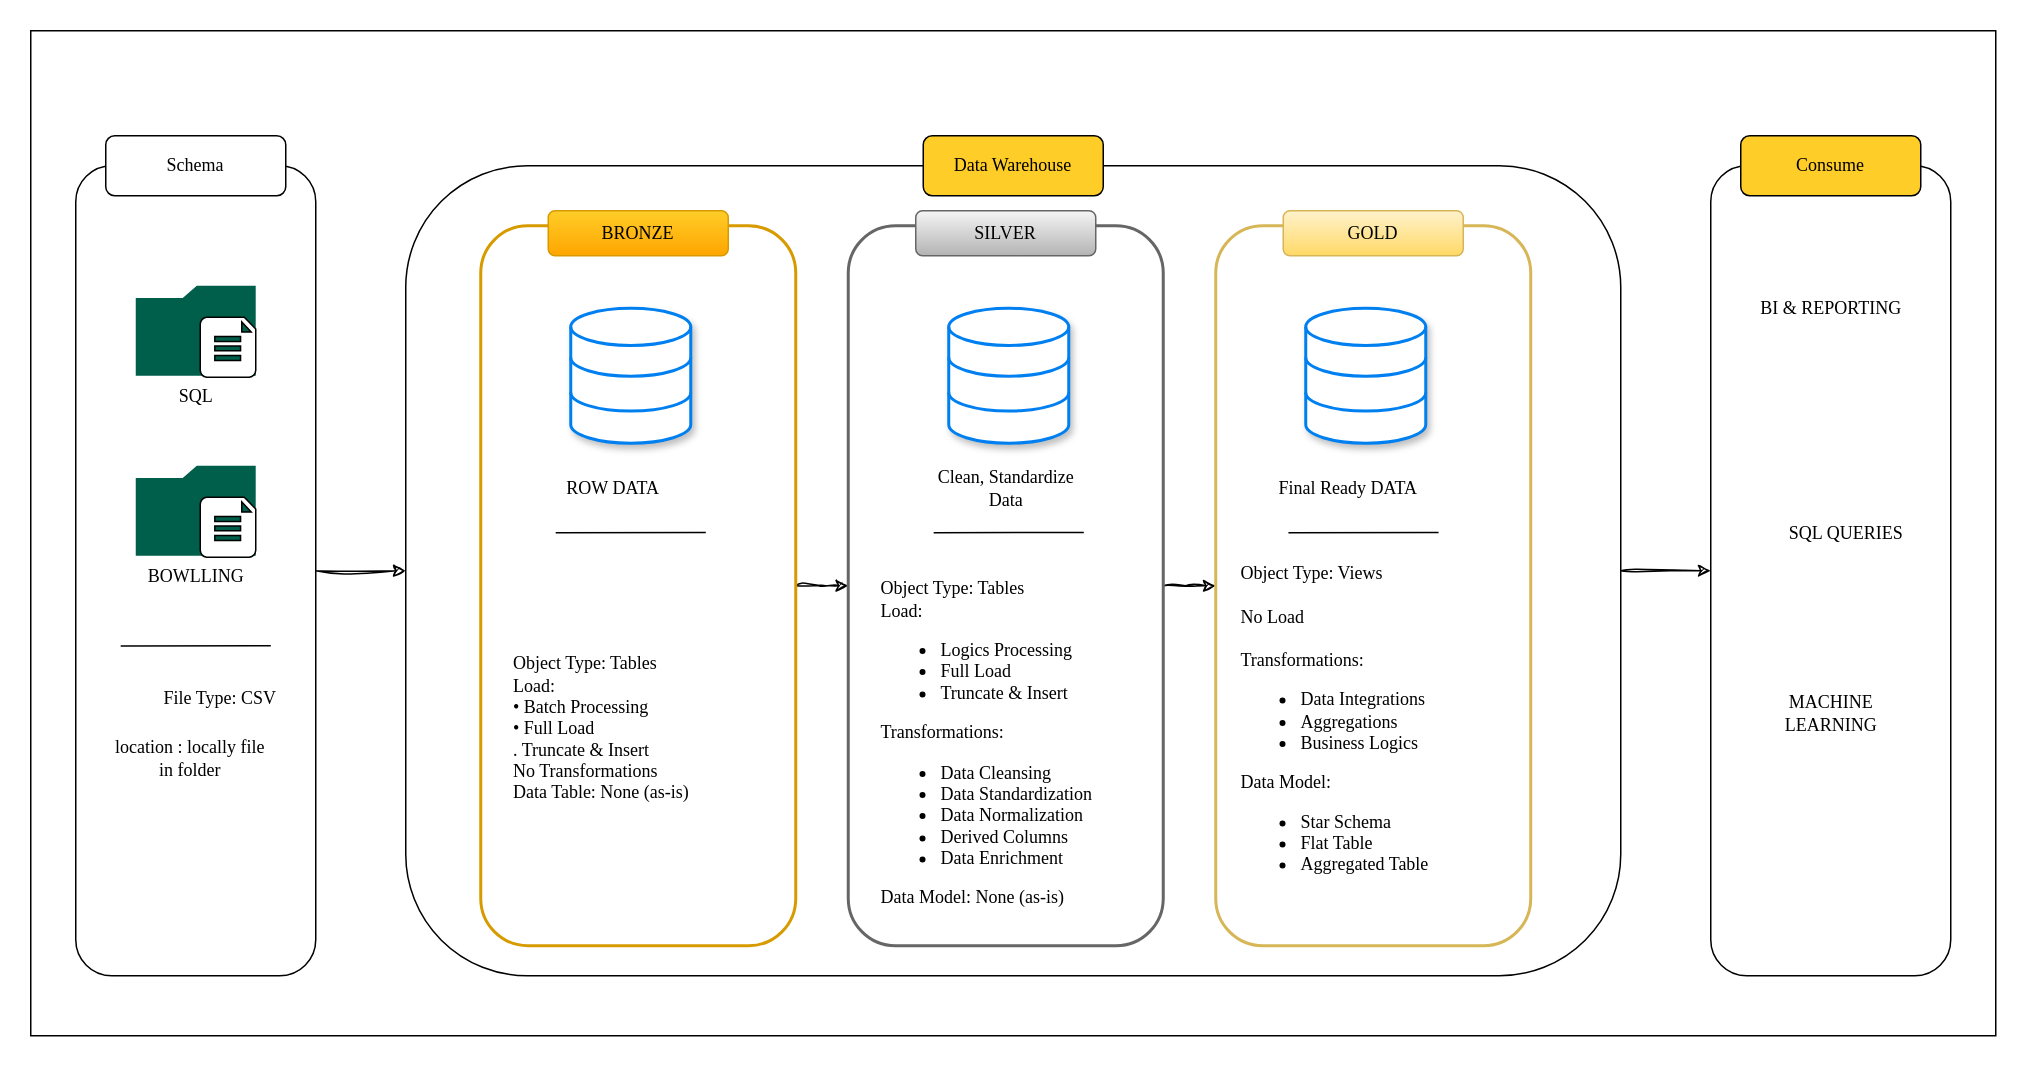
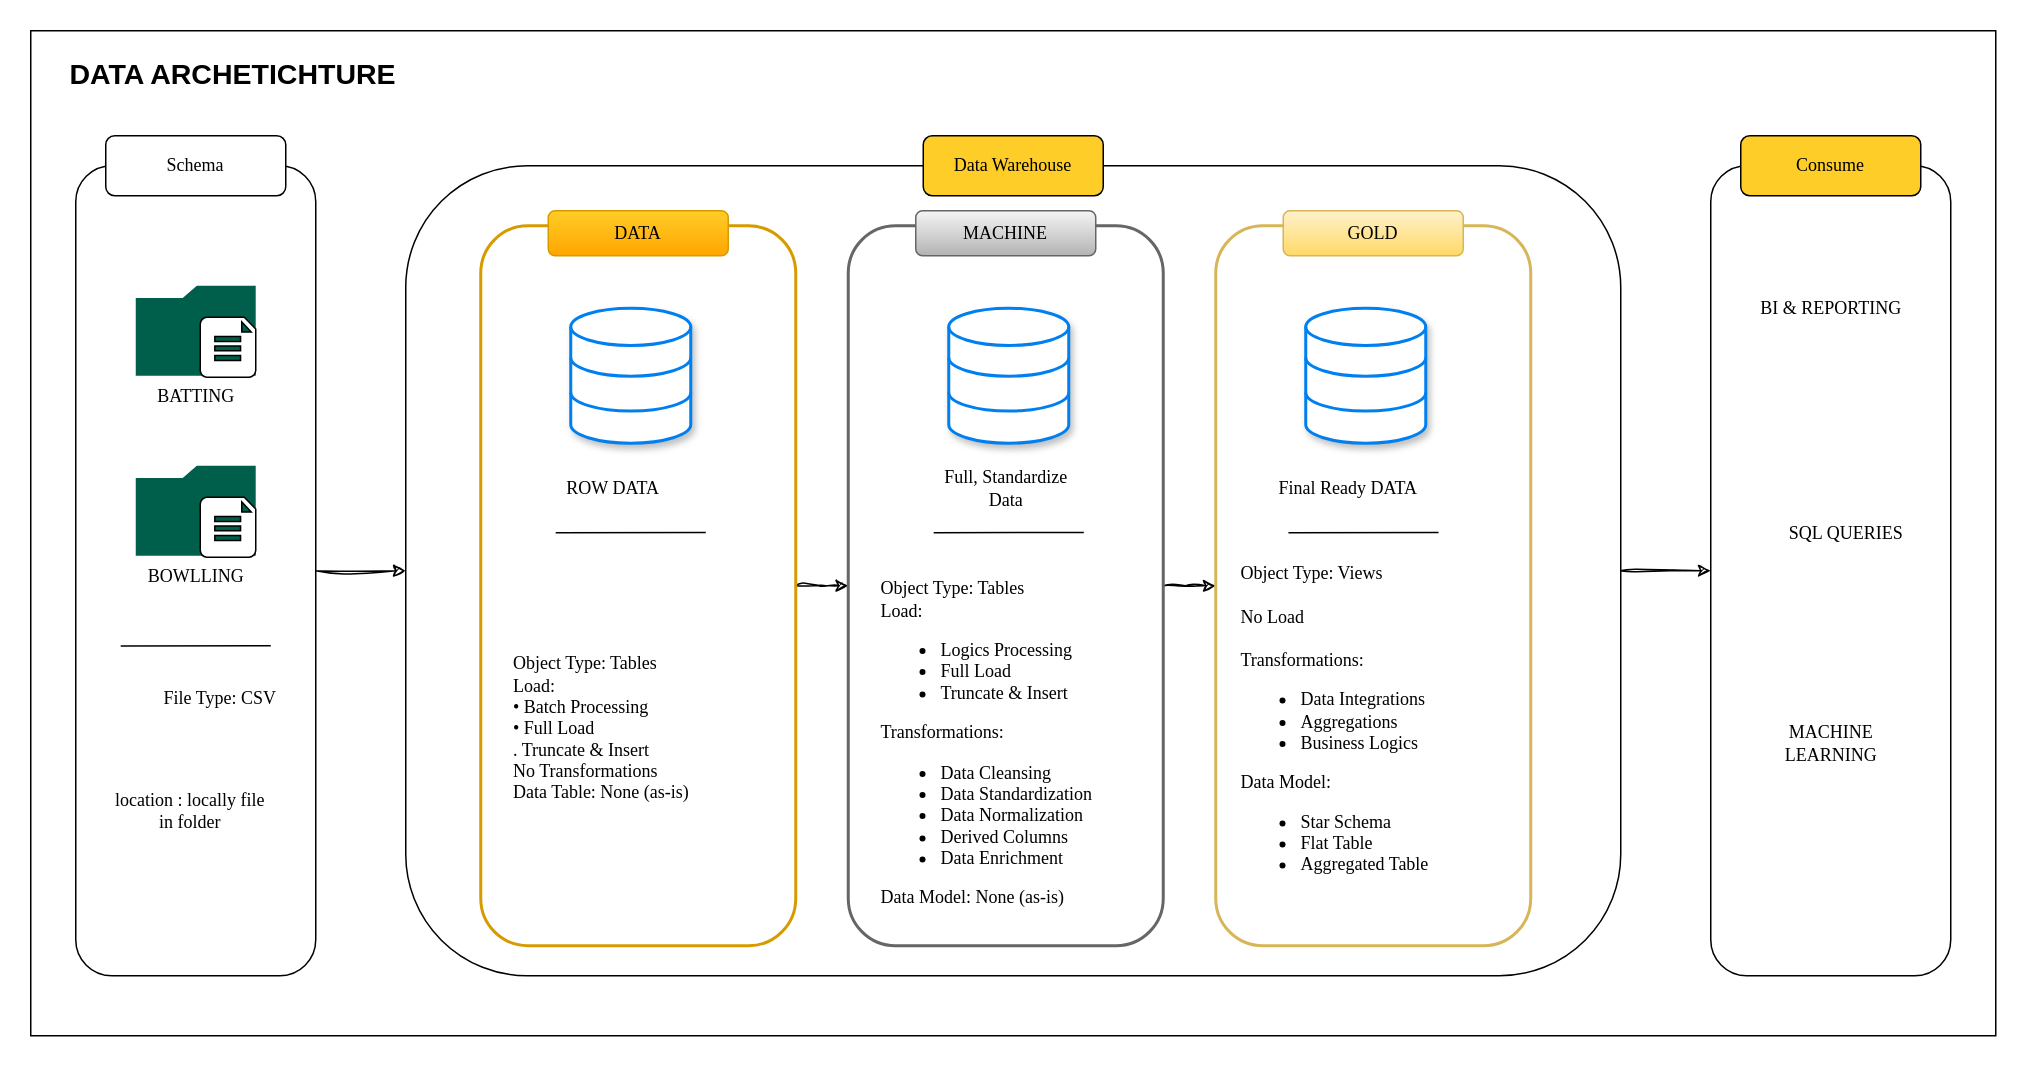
node "DATA ARCHETICHTURE": added
node "BRONZE": label "BRONZE" -> "DATA"
node "SILVER": label "SILVER" -> "MACHINE"
node "SQL": label "SQL" -> "BATTING"
node "Clean, Standardize Data": label "Clean, Standardize Data" -> "Full, Standardize Data"
node "MACHINE LEARNING": moved (1831, 713) -> (1831, 743)
node "location : locally file in folder": moved (191, 758) -> (191, 811)
